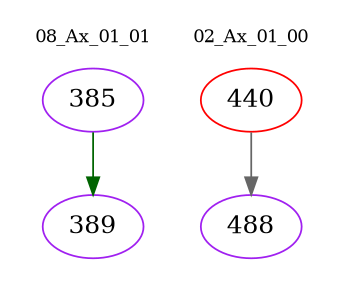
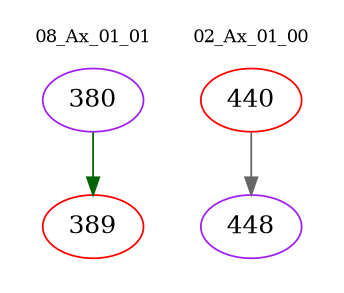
node "385": label "385" -> "380"
node "389": color purple -> red
node "488": label "488" -> "448"
